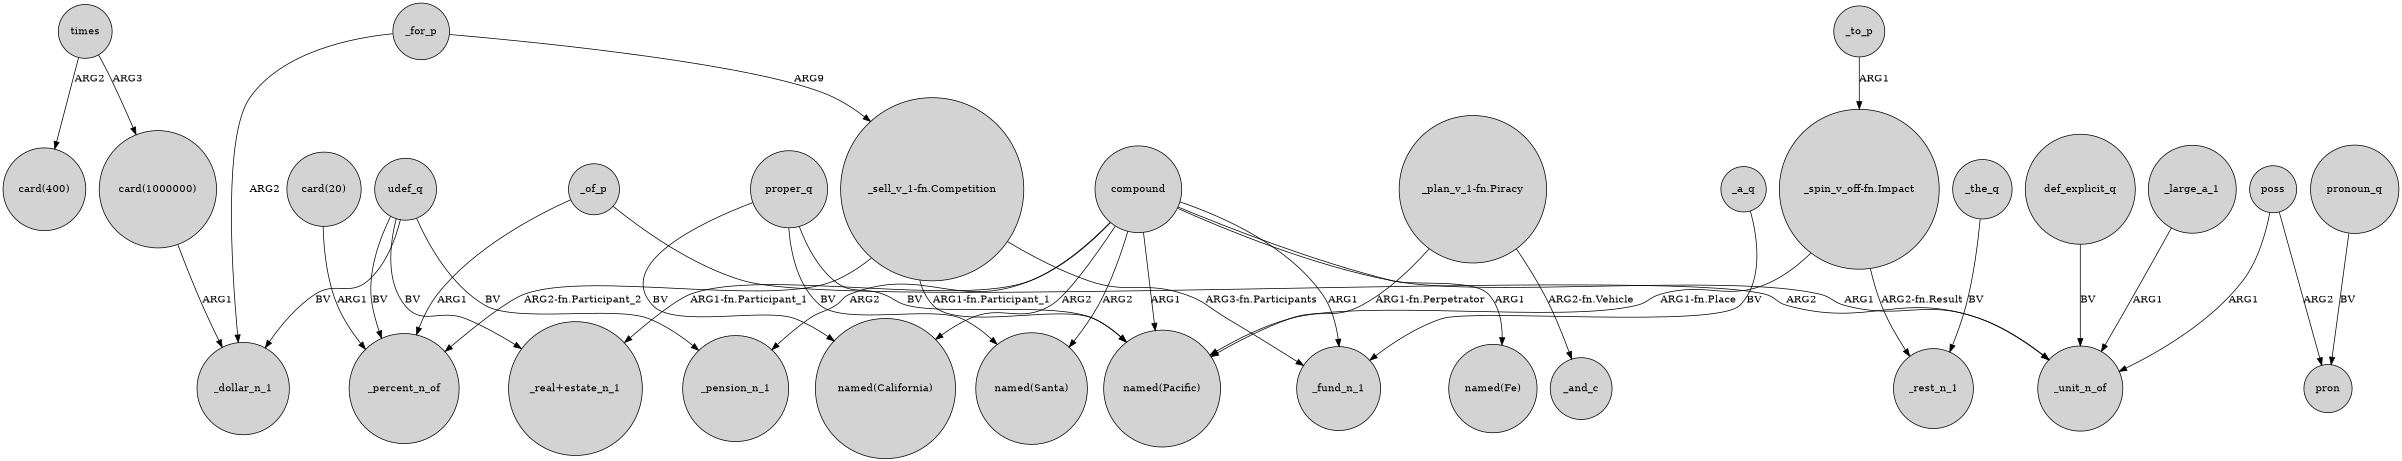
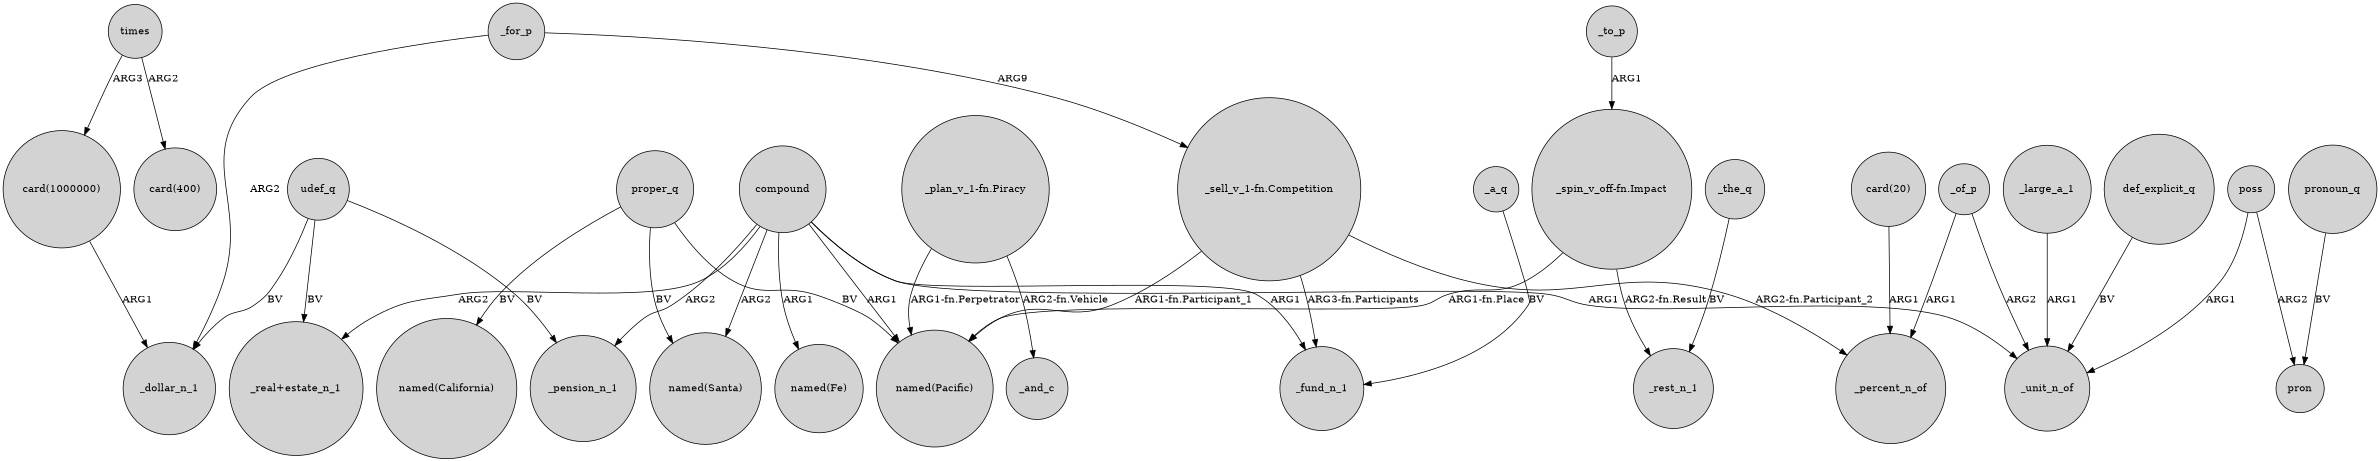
edge "udef_q" -> "_percent_n_of": removed, label "BV"
edge "compound" -> "_real+estate_n_1": label "ARG1-fn.Participant_1" -> "ARG2"
edge "compound" -> "named(California)": removed, label "ARG2"
